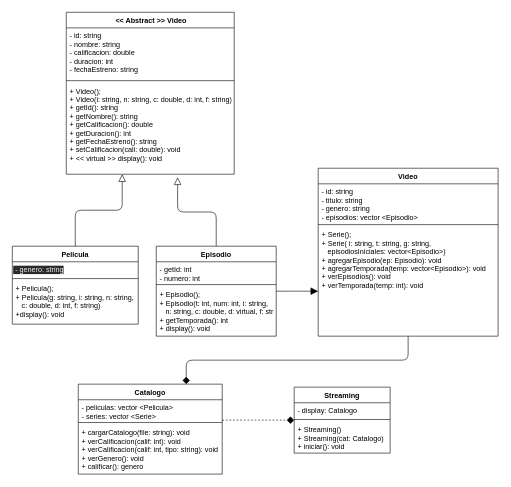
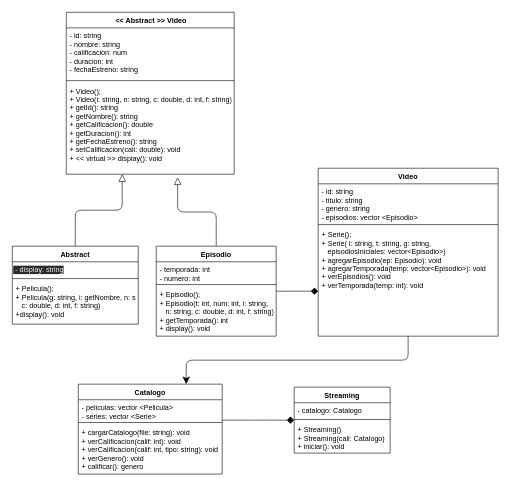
node "- id: string - nombre: string - calificacion: double - duracion: int - fechaEstreno: string": label "- id: string - nombre: string - calificacion: double - duracion: int - fechaEstreno: string" -> "- id: string - nombre: string - calificacion: num - duracion: int - fechaEstreno: string"
node "Pelicula": label "Pelicula" -> "Abstract"
node "- genero: string": label "- genero: string" -> "- display: string"
node "- getId: int - numero: int": label "- getId: int - numero: int" -> "- temporada: int - numero: int"
node "+ Pelicula(); + Pelicula(g: string, i: string, n: string, c: double, d: int, f: string) +display(): void": label "+ Pelicula(); + Pelicula(g: string, i: string, n: string, c: double, d: int, f: string) +display(): void" -> "+ Pelicula(); + Pelicula(g: string, i: getNombre, n: string, c: double, d: int, f: string) +display(): void"
edge "Episodio" -> "Video": arrowhead block -> diamond
node "+ Episodio(); + Episodio(t: int, num: int, i: string, n: string, c: double, d: virtual, f: string) + getTemporada(): int + display(): void": label "+ Episodio(); + Episodio(t: int, num: int, i: string, n: string, c: double, d: virtual, f: string) + getTemporada(): int + display(): void" -> "+ Episodio(); + Episodio(t: int, num: int, i: string, n: string, c: double, d: int, f: string) + getTemporada(): int + display(): void"
edge "Video" -> "Catalogo": arrowhead diamond -> classic
node "- display: Catalogo": label "- display: Catalogo" -> "- catalogo: Catalogo"
edge "Catalogo" -> "Streaming": style dashed -> solid
node "+ Streaming() + Streaming(cat: Catalogo) + iniciar(): void": label "+ Streaming() + Streaming(cat: Catalogo) + iniciar(): void" -> "+ Streaming() + Streaming(cali: Catalogo) + iniciar(): void"
